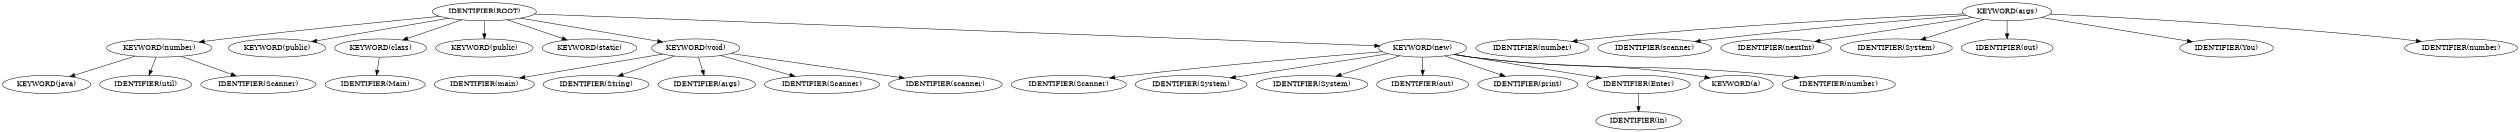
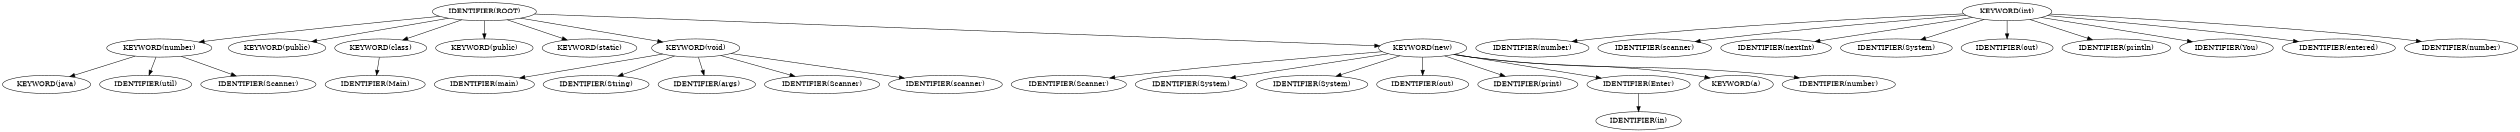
node "KEYWORD(args)": label "KEYWORD(args)" -> "KEYWORD(int)"
node "IDENTIFIER(println)": added
node "IDENTIFIER(entered)": added
